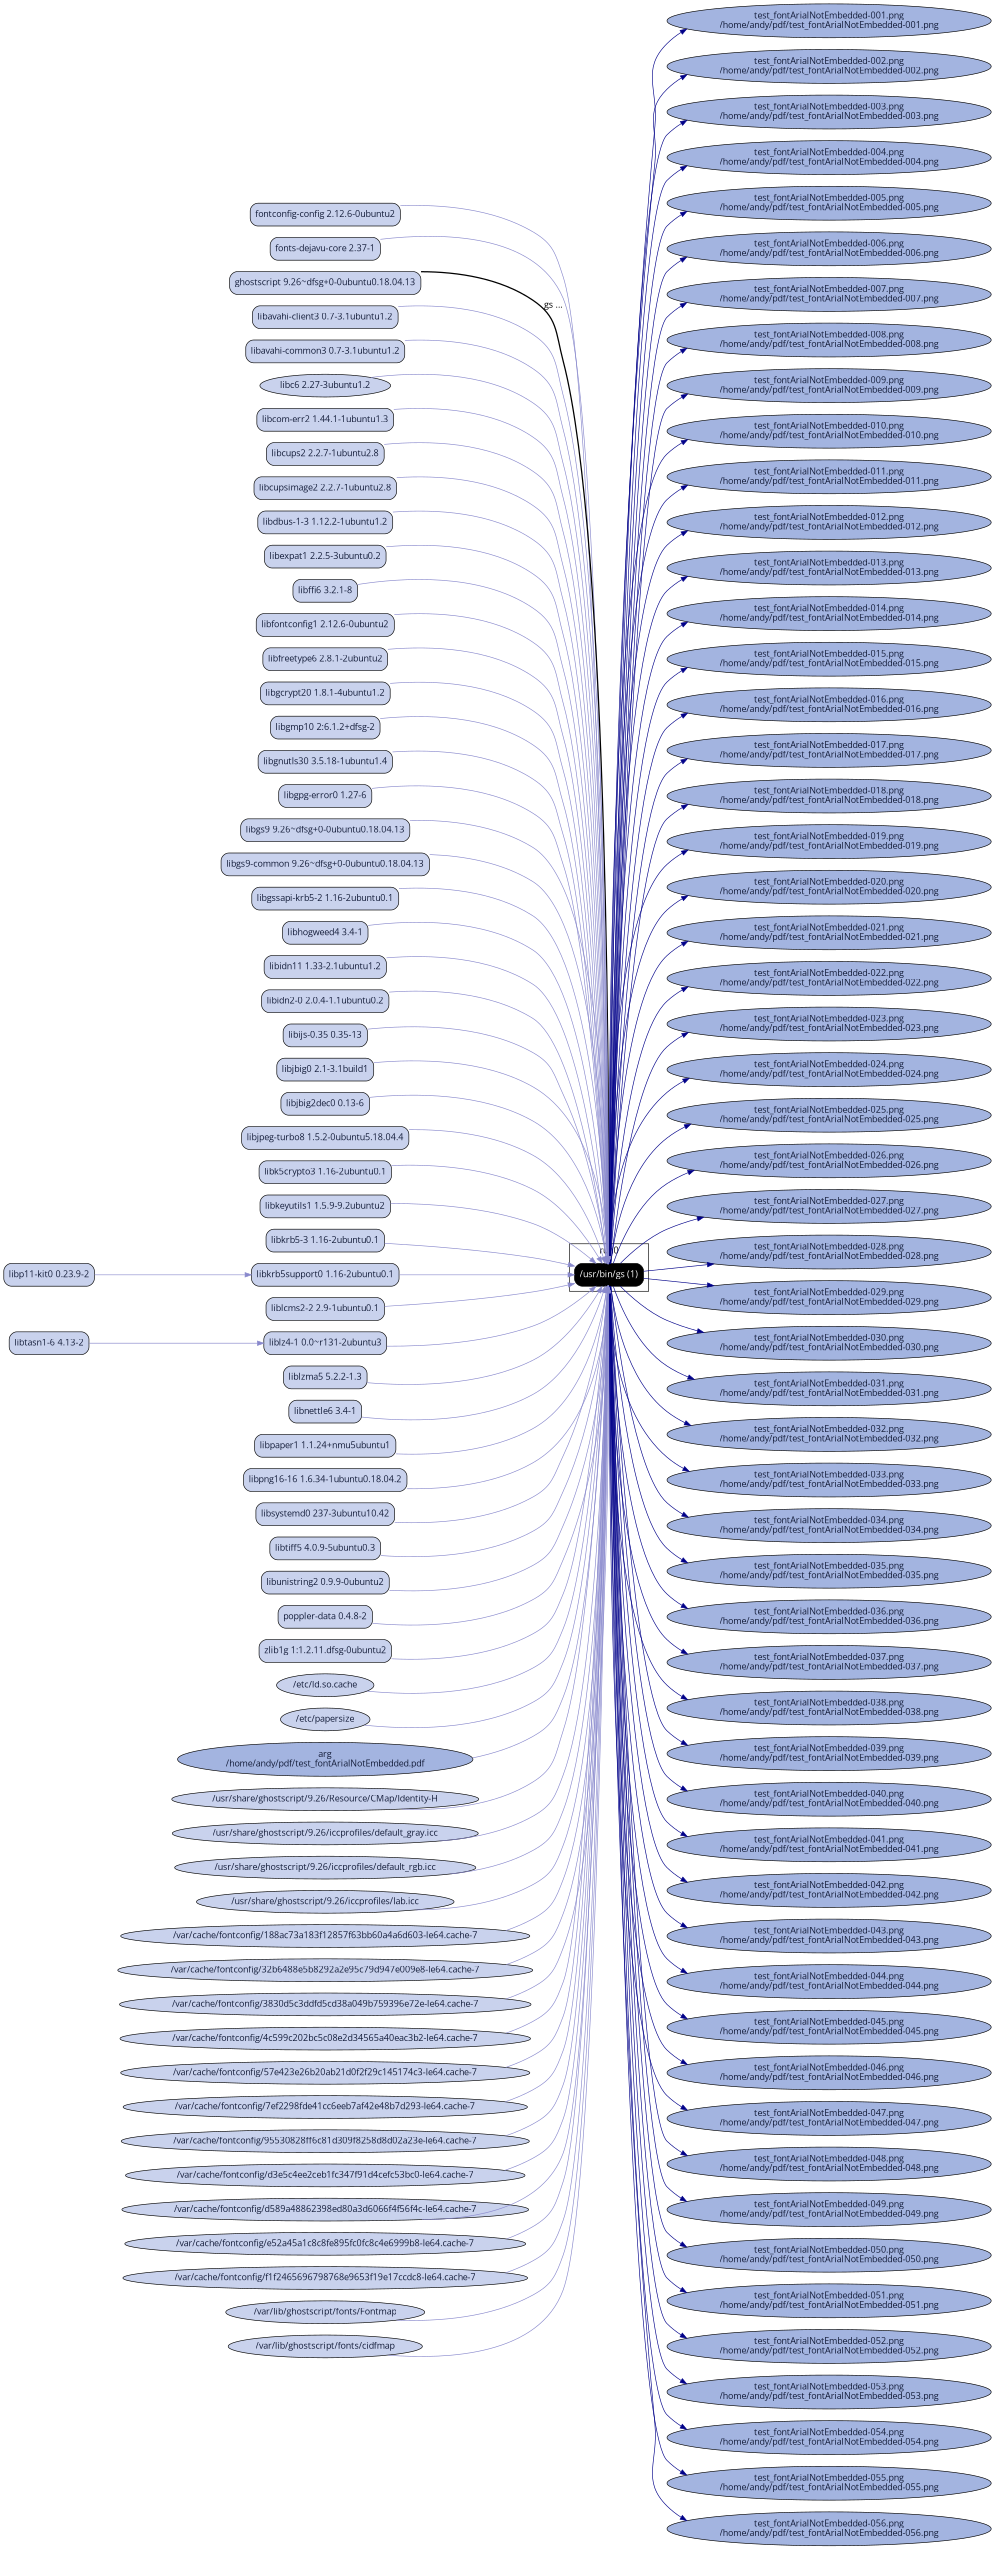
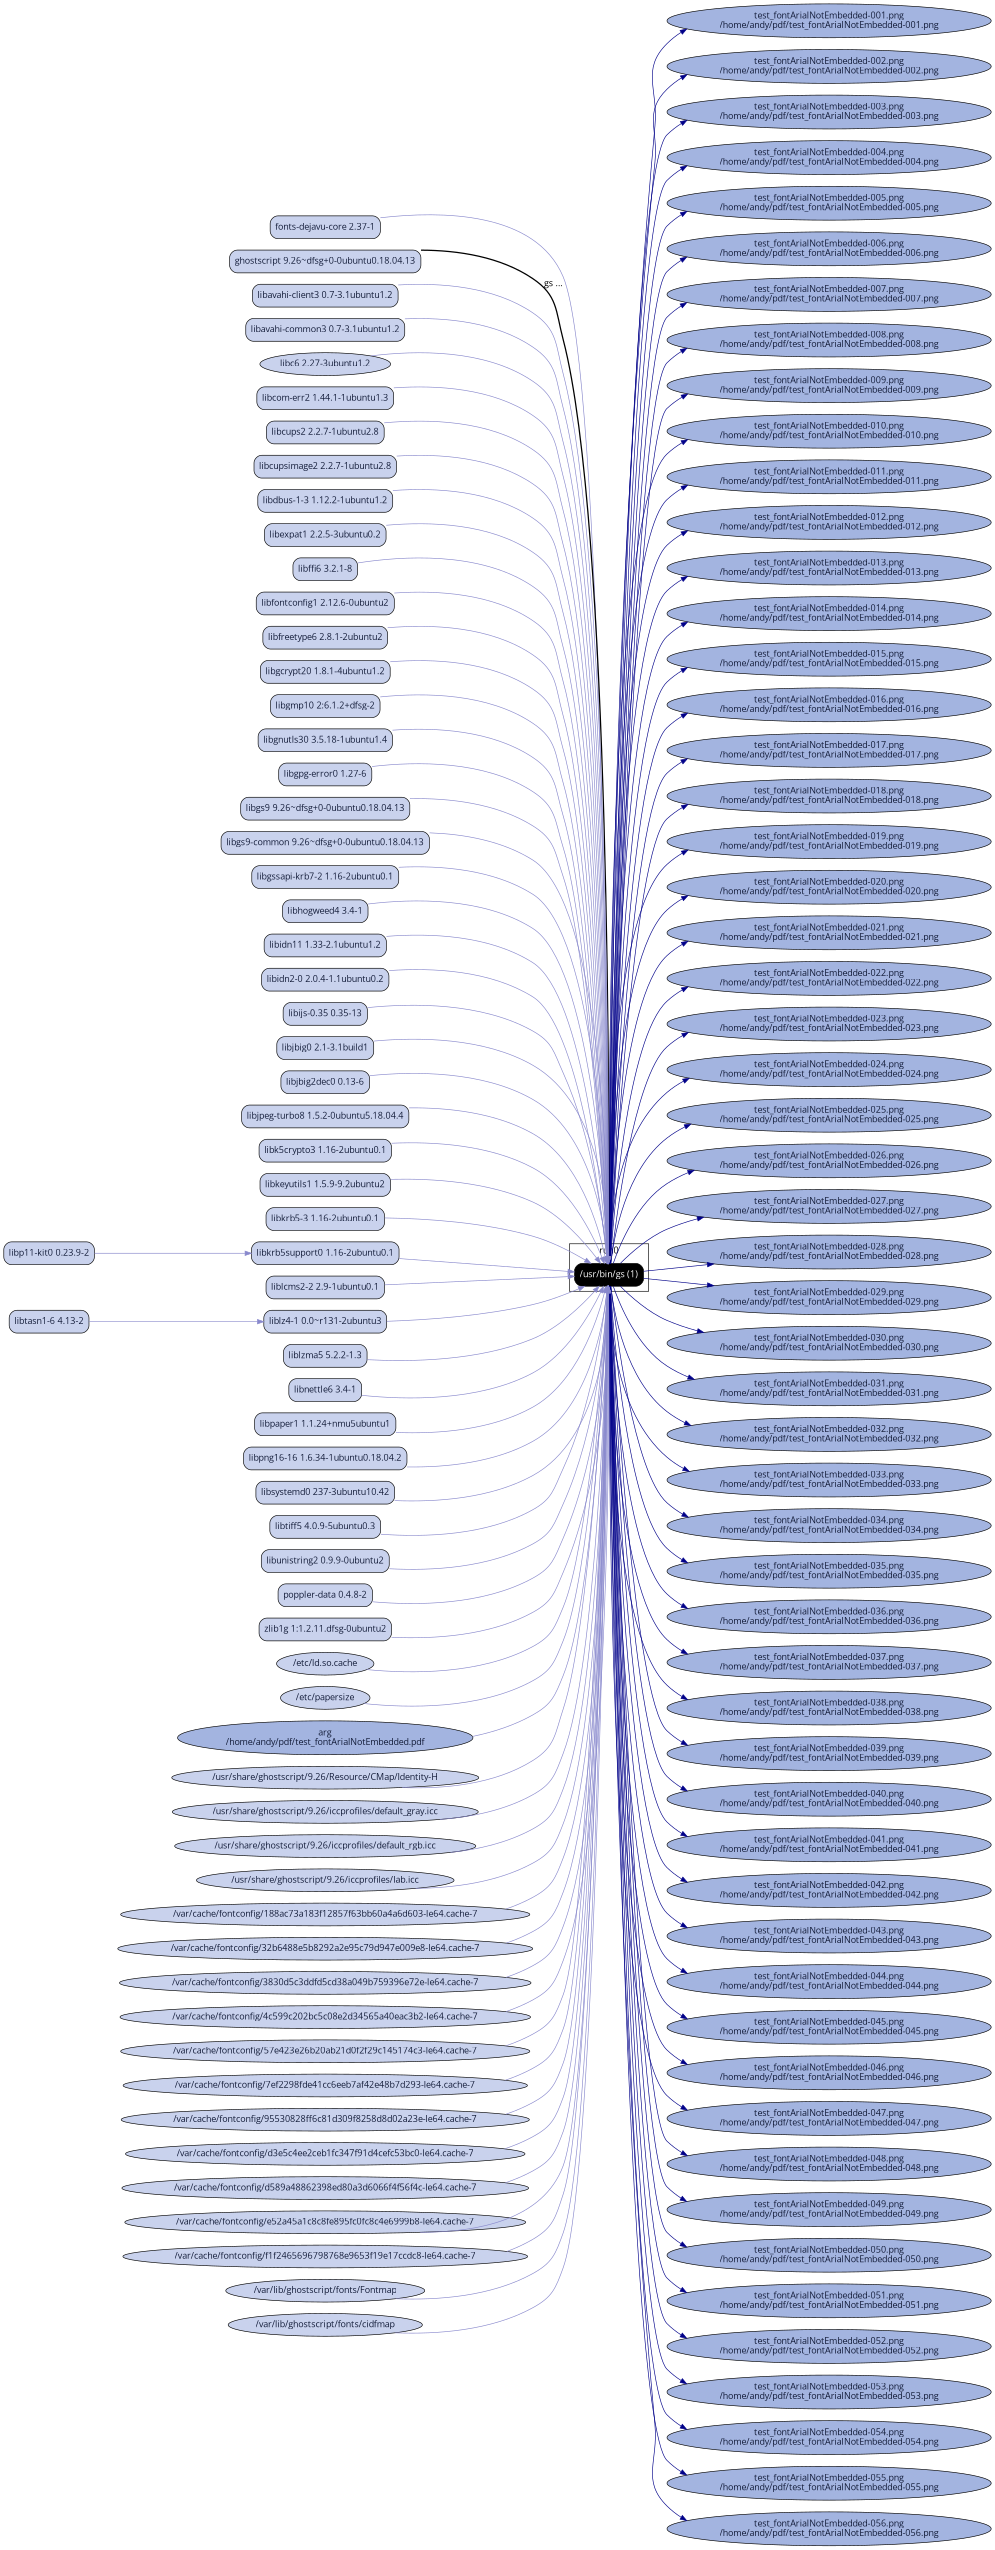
node "fontconfig-config 2.12.6-0ubuntu2": removed
node "libgssapi-krb5-2 1.16-2ubuntu0.1": label "libgssapi-krb5-2 1.16-2ubuntu0.1" -> "libgssapi-krb7-2 1.16-2ubuntu0.1"
